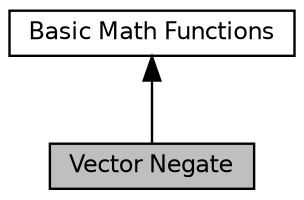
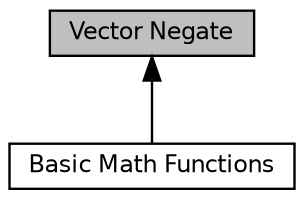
edge "Vector Negate" -> "Basic Math Functions": reversed
